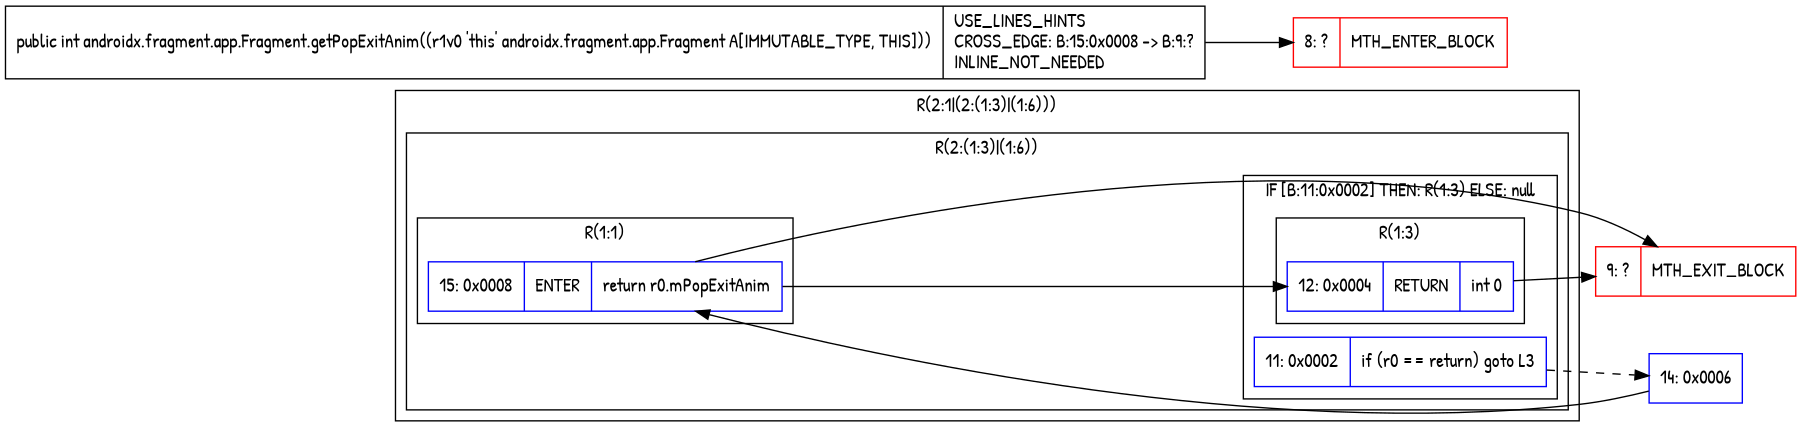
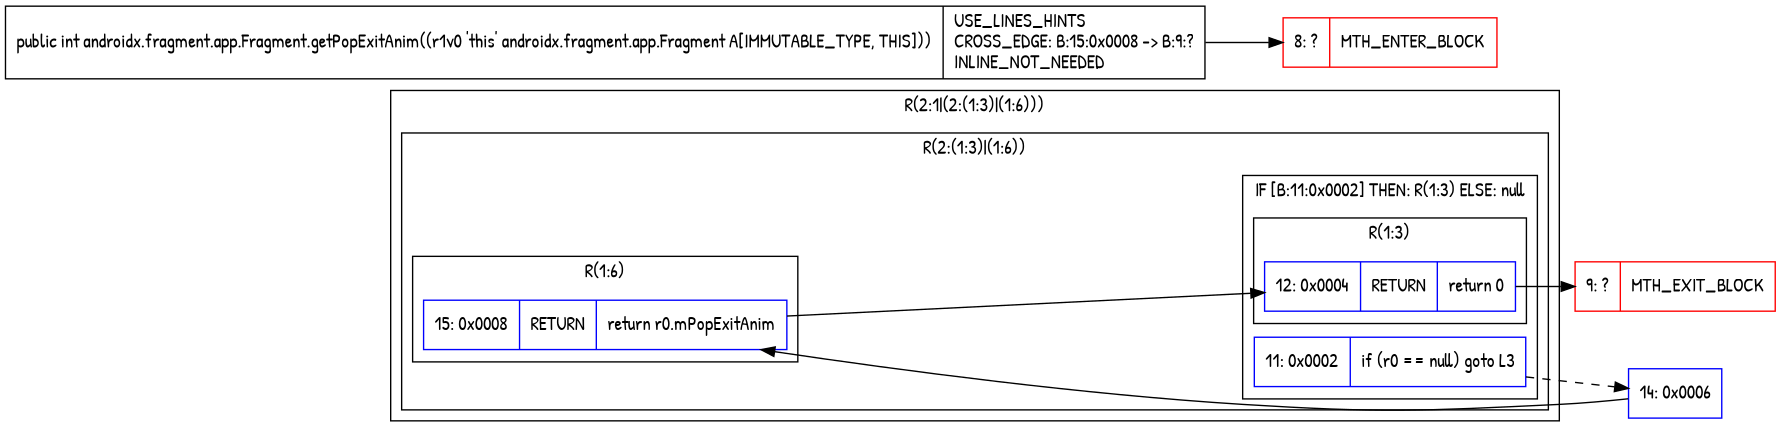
edge "15: 0x0008" -> "9: ?": removed
cluster "R(1:1)": label "R(1:1)" -> "R(1:6)"
node "15: 0x0008": text "ENTER" -> "RETURN"
node "12: 0x0004": text "int 0" -> "return 0"
node "11: 0x0002": text "if (r0 == return) goto L3" -> "if (r0 == null) goto L3"
